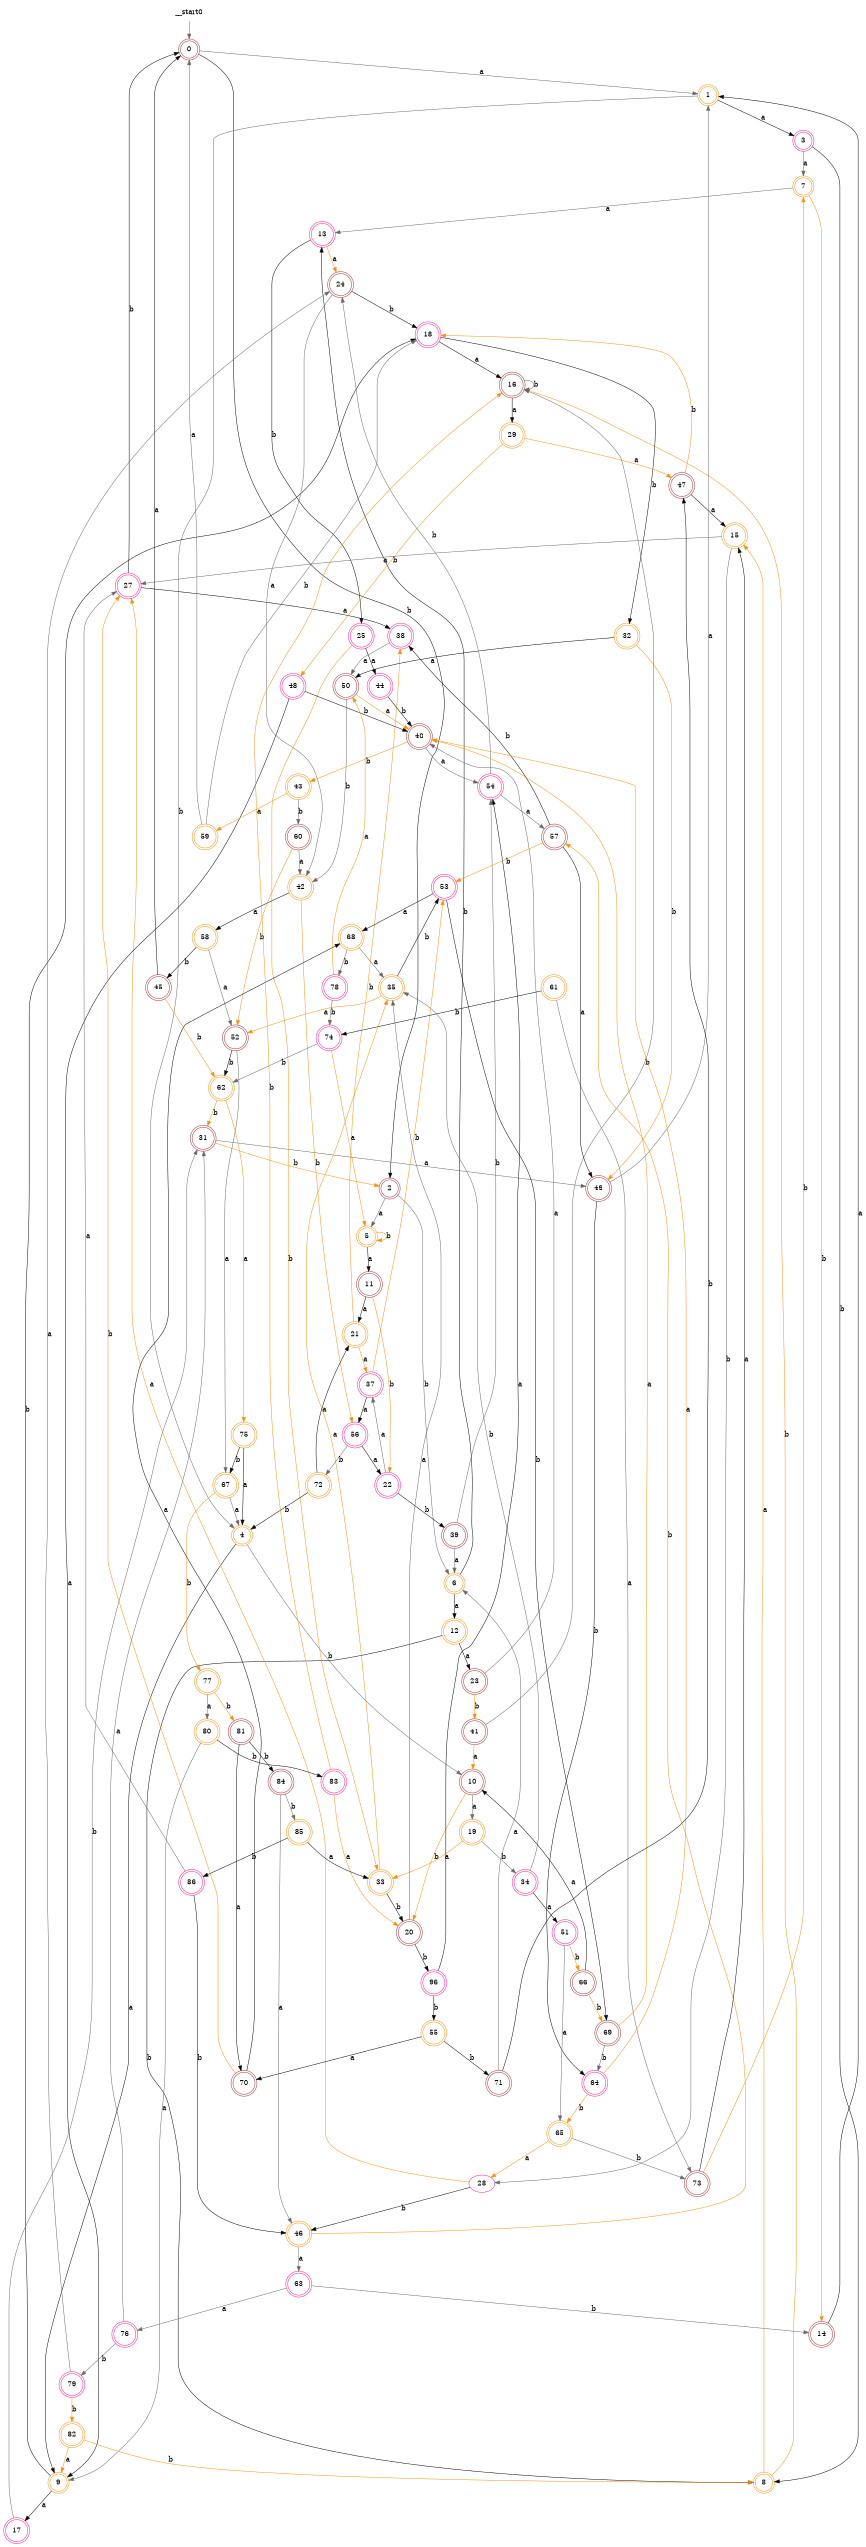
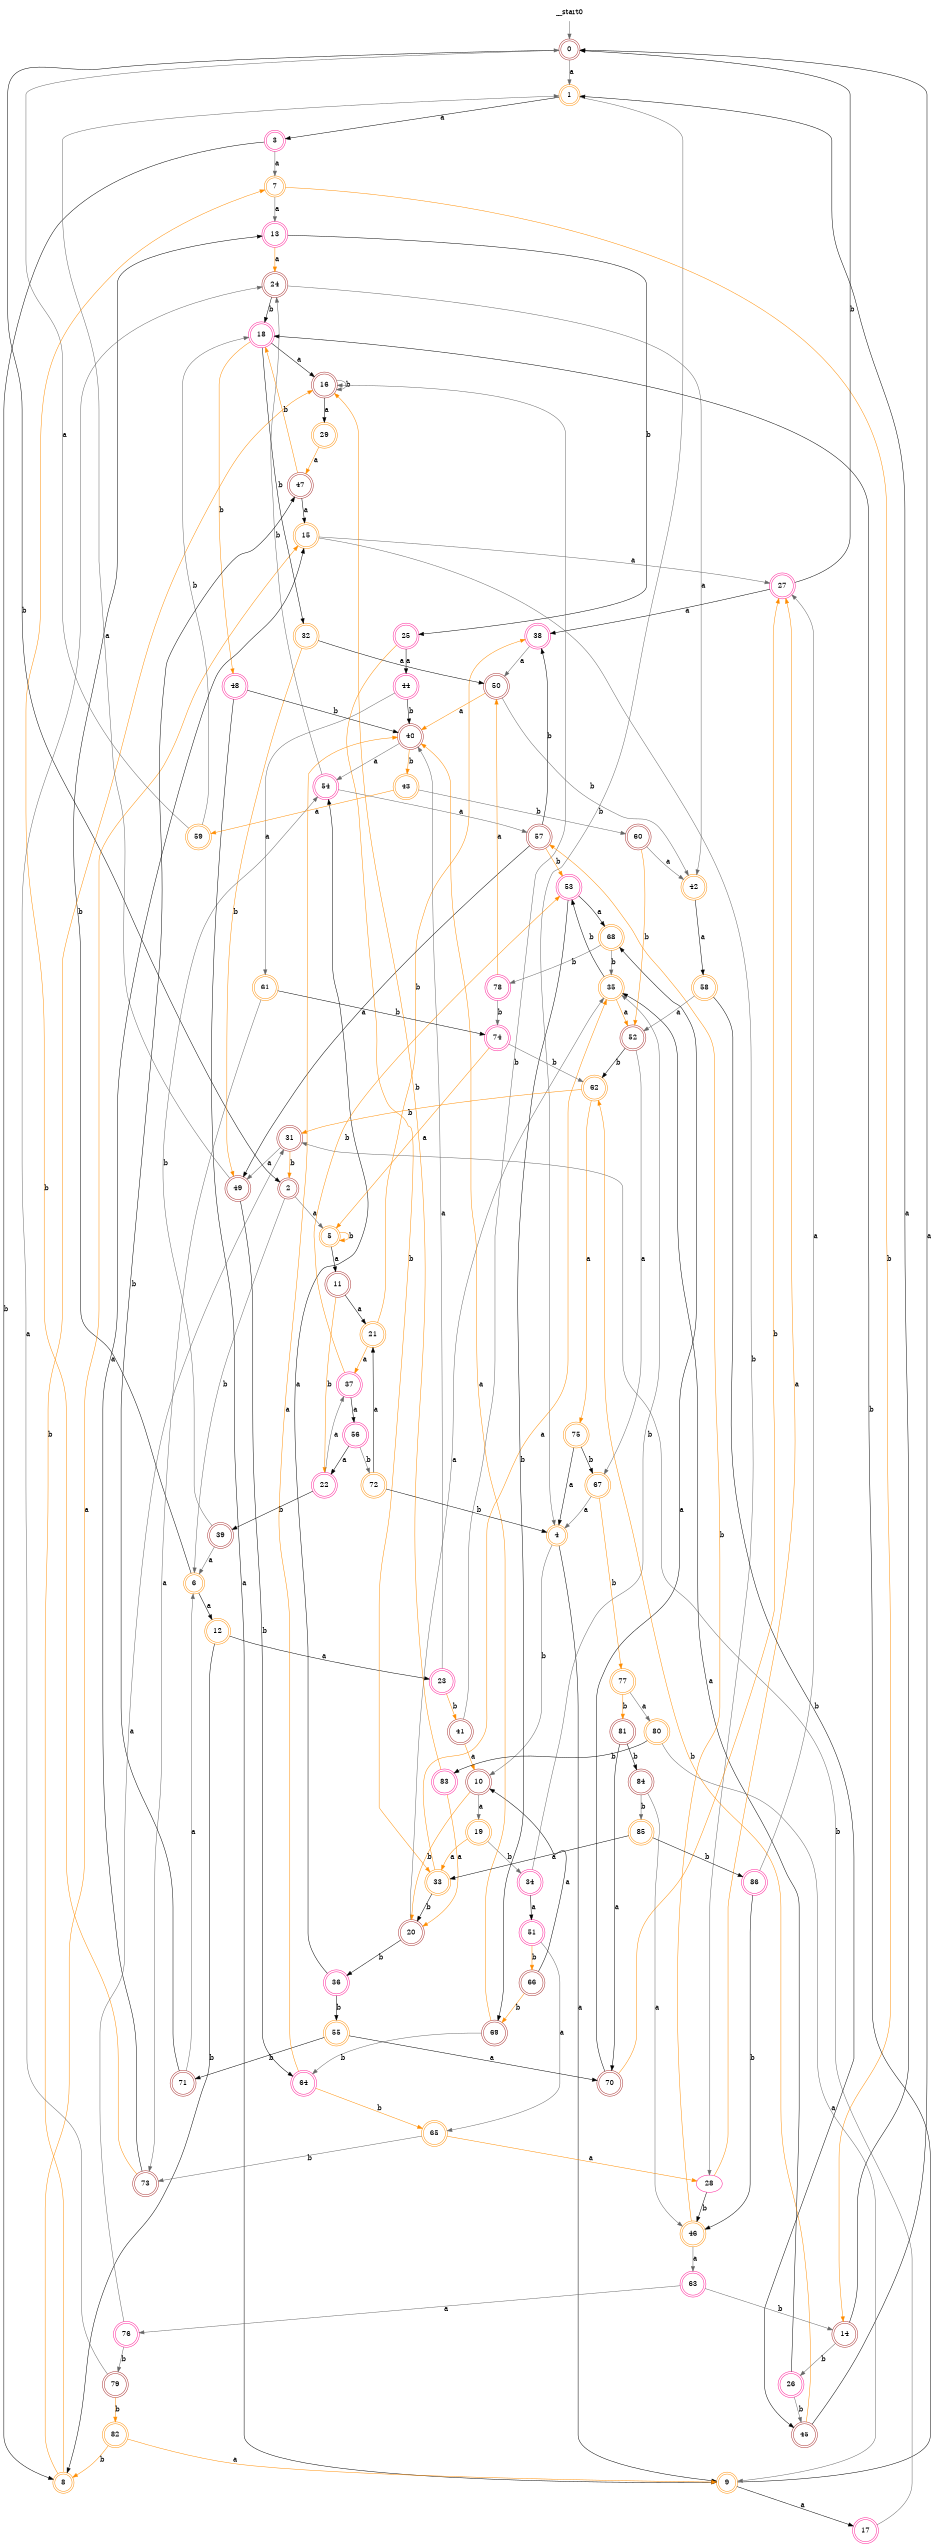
edge "29" -> "48": now "18" -> "48"
edge "44" -> "61": added, label "a"
edge "68" -> "35": label "a" -> "b"
edge "42" -> "56": removed, label "b"
node "23": color brown -> deeppink
node "96": label "96" -> "36"
node "79": color deeppink -> brown
node "26": added
